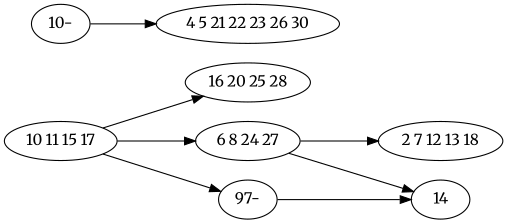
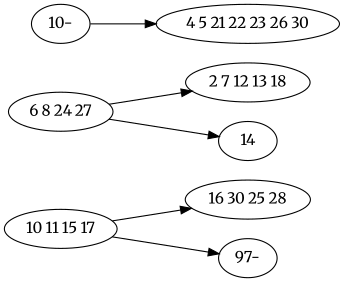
node "16 20 25 28": label "16 20 25 28" -> "16 30 25 28"
edge "10 11 15 17" -> "6 8 24 27": removed
edge "97-" -> "14": removed
